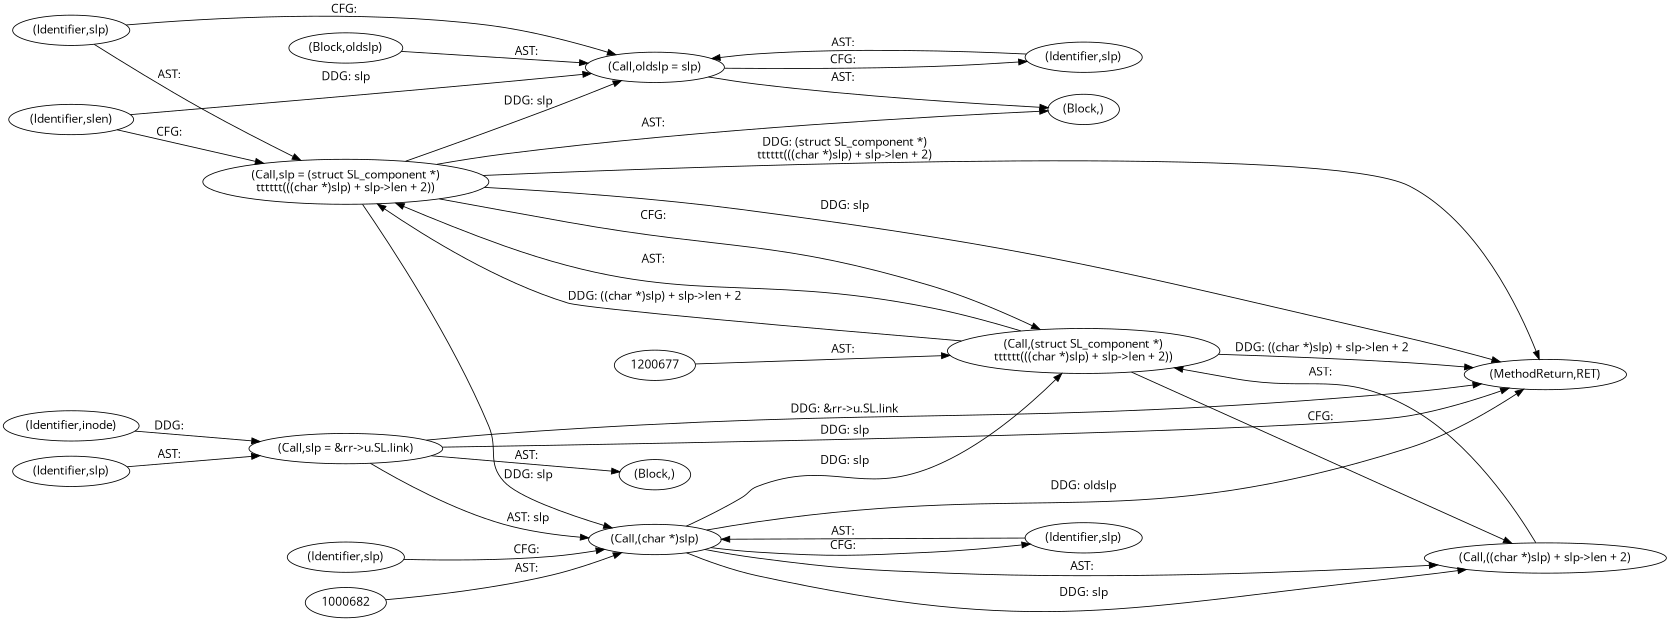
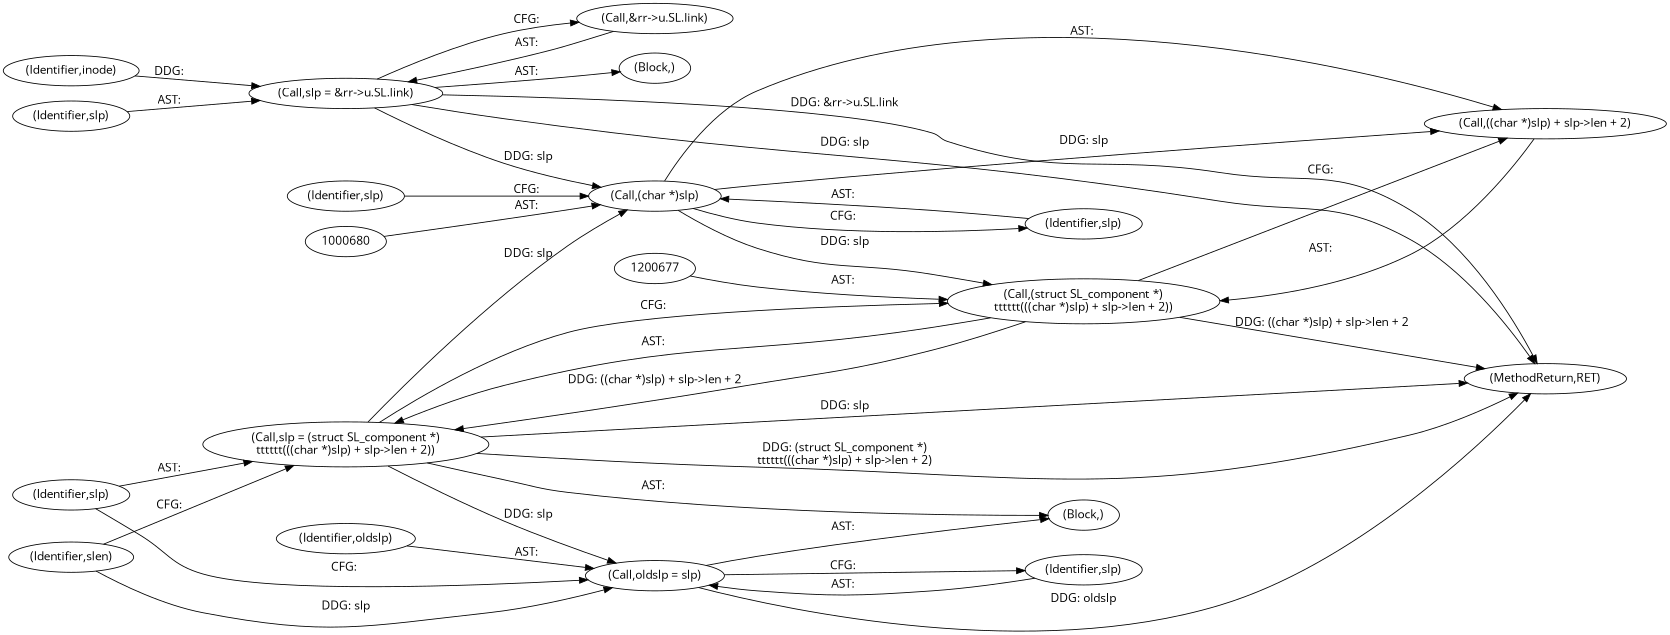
node "(Call,&rr->u.SL.link)": added
node "(Block,oldslp)": label "(Block,oldslp)" -> "(Identifier,oldslp)"
edge "(Call,(char *)slp)" -> "(MethodReturn,RET)": now "(Call,oldslp = slp)" -> "(MethodReturn,RET)"
edge "(Call,slp = &rr->u.SL.link)" -> "(Call,(char *)slp)": label "AST: slp" -> "DDG: slp"
node "1000682": label "1000682" -> "1000680"
